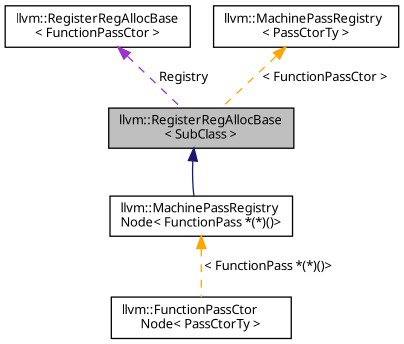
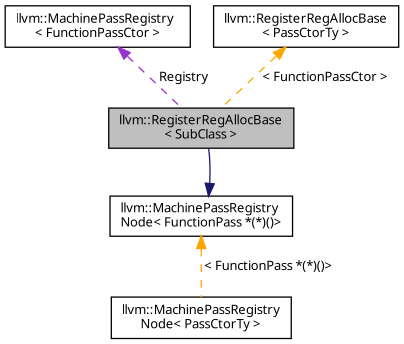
node "llvm::RegisterRegAllocBase < FunctionPassCtor >": label "llvm::RegisterRegAllocBase < FunctionPassCtor >" -> "llvm::MachinePassRegistry < FunctionPassCtor >"
node "llvm::MachinePassRegistry < PassCtorTy >": label "llvm::MachinePassRegistry < PassCtorTy >" -> "llvm::RegisterRegAllocBase < PassCtorTy >"
edge "llvm::MachinePassRegistry Node< FunctionPass *(*)()>" -> "llvm::RegisterRegAllocBase < SubClass >": reversed
node "llvm::FunctionPassCtor Node< PassCtorTy >": label "llvm::FunctionPassCtor Node< PassCtorTy >" -> "llvm::MachinePassRegistry Node< PassCtorTy >"
